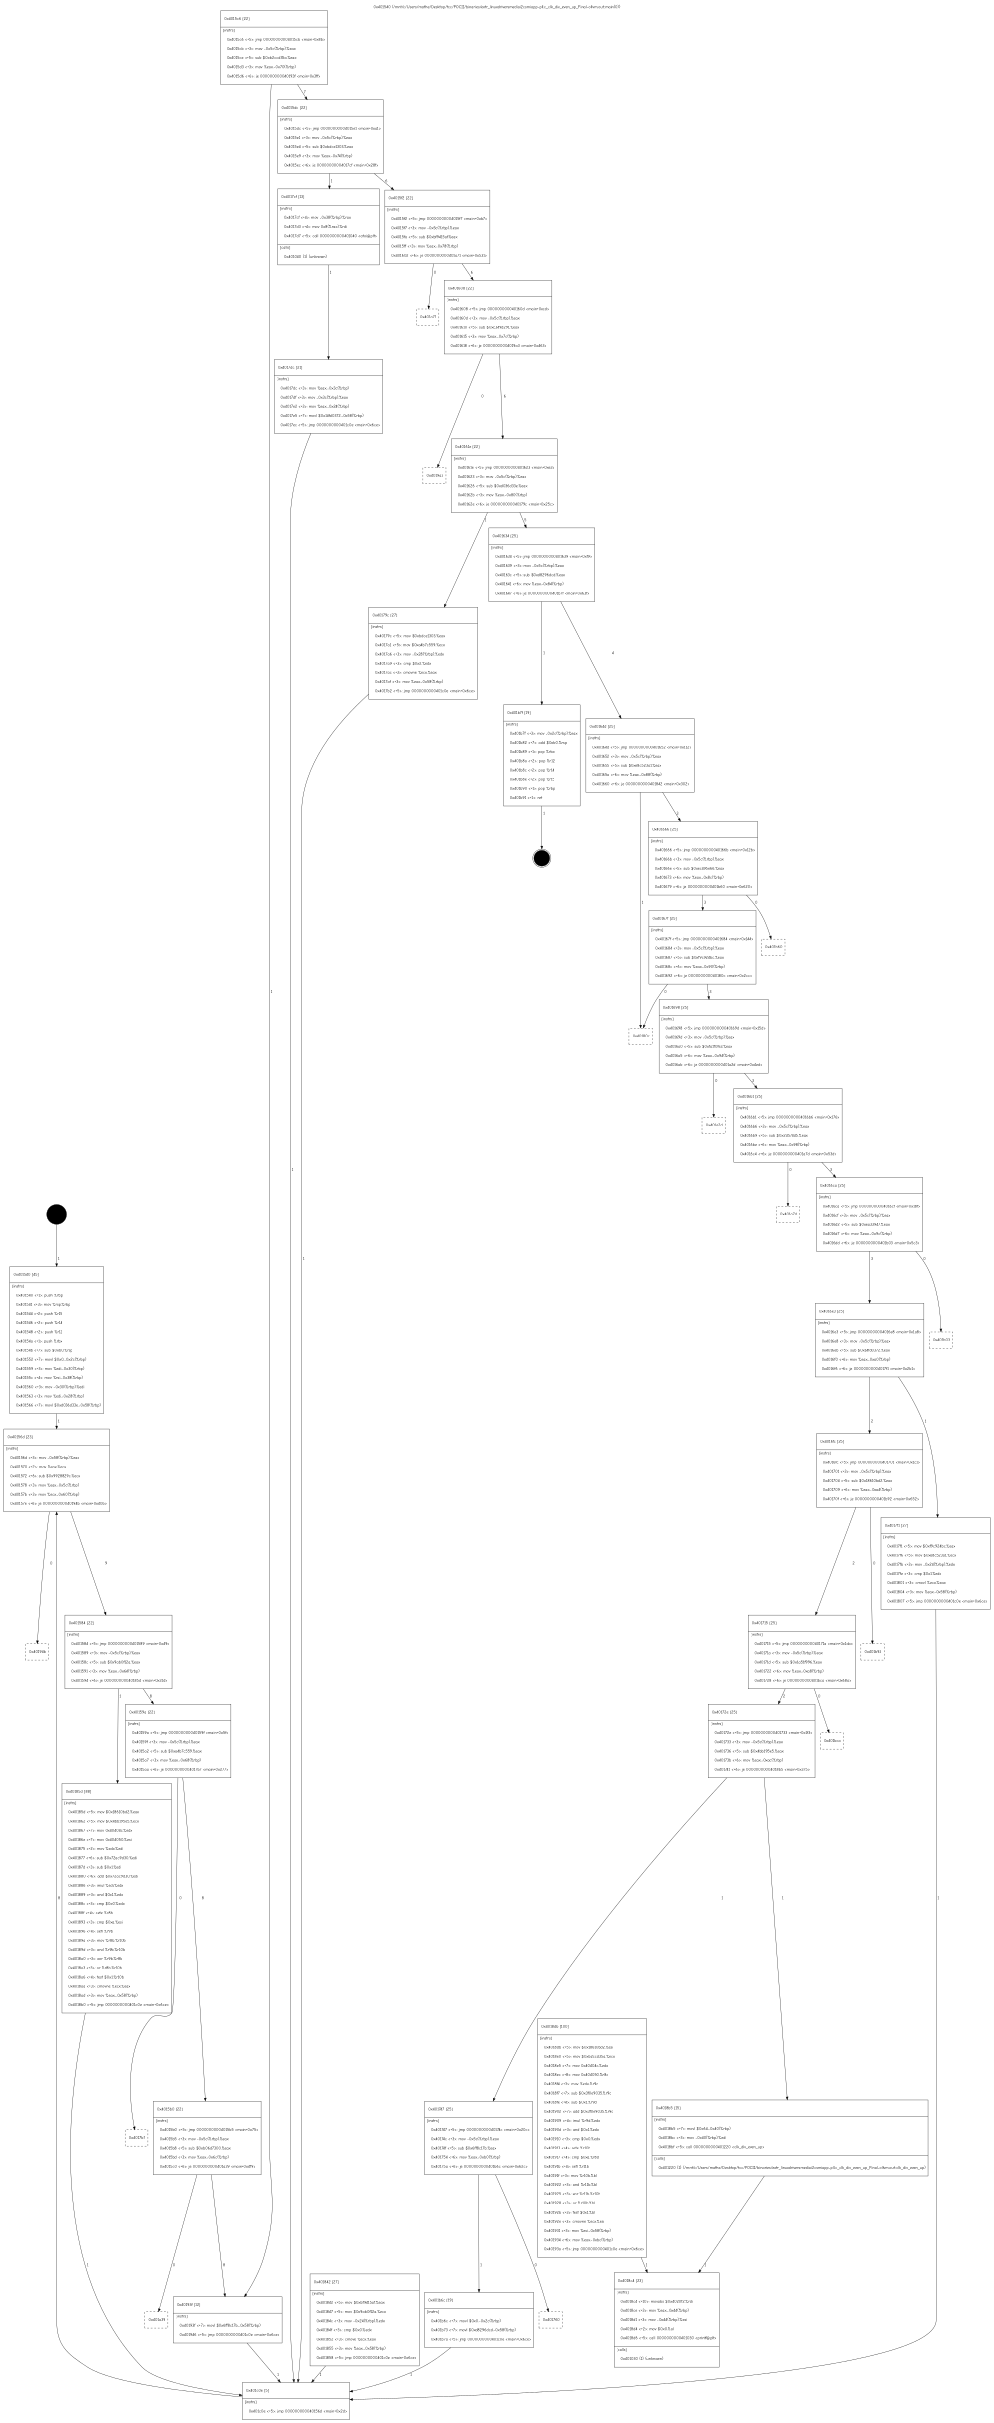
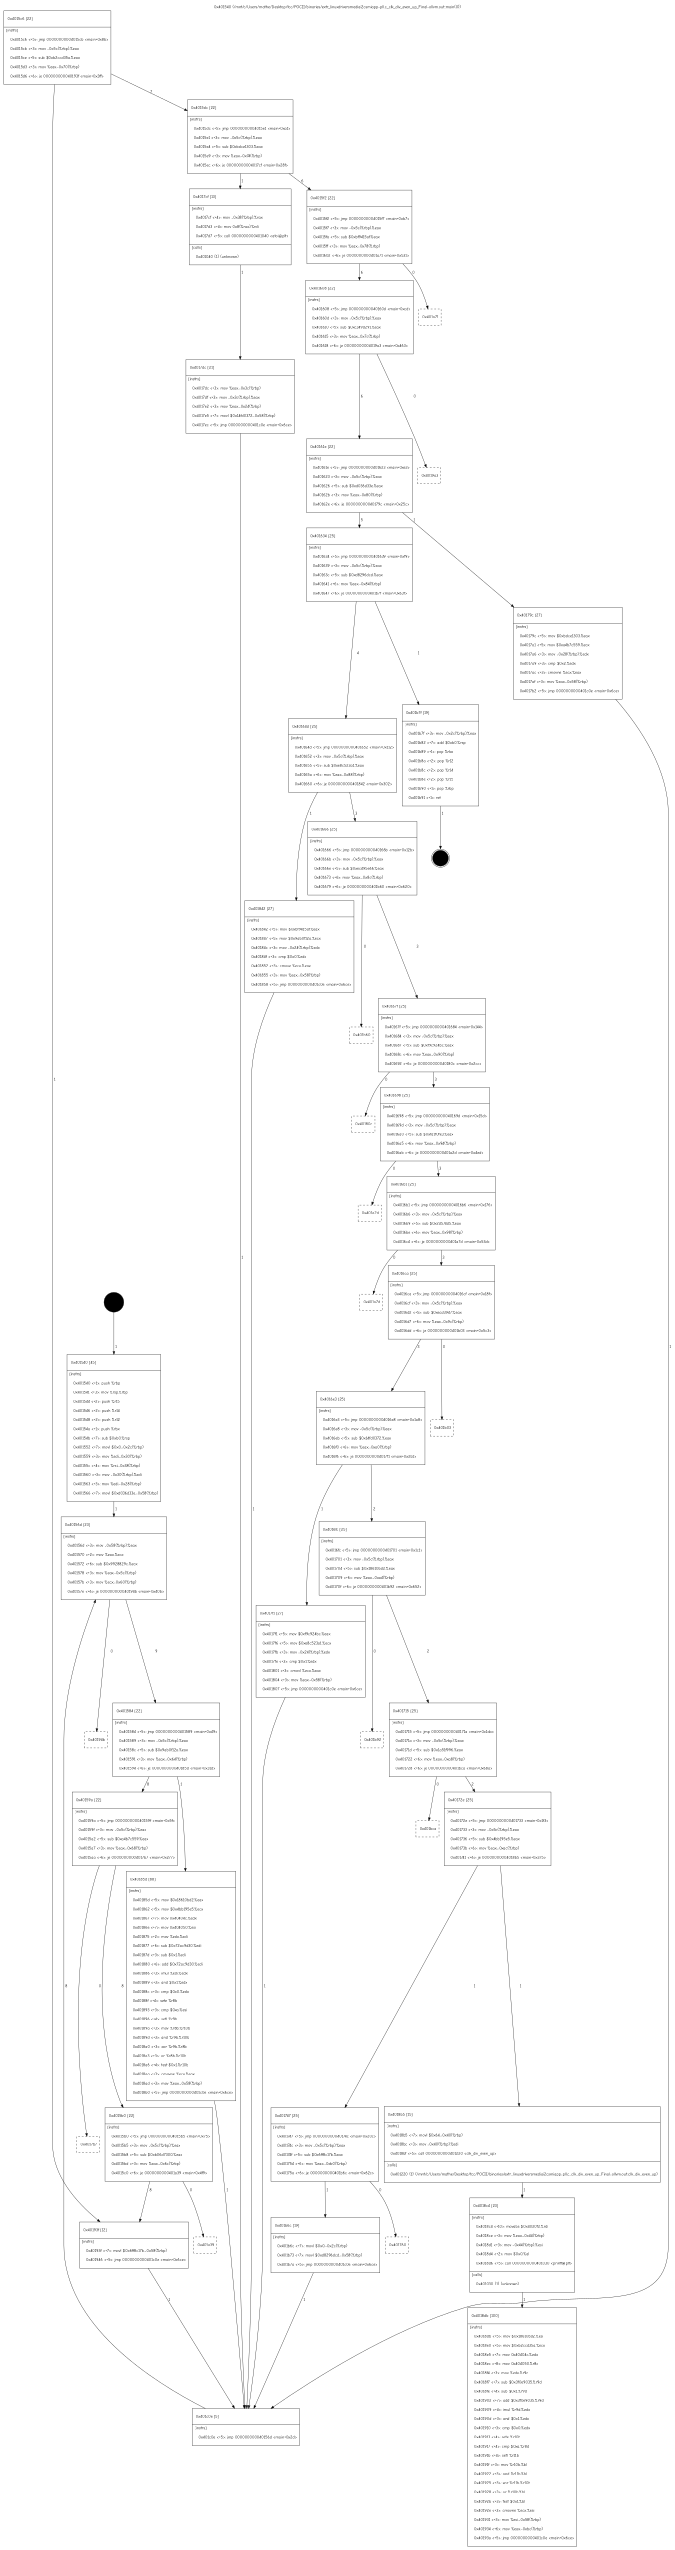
edge "0x40164d [25]" -> "0x40180c": now "0x40164d [25]" -> "0x401842 [27]"
edge "0x4018db [100]" -> "0x4018c4 [23]": reversed
